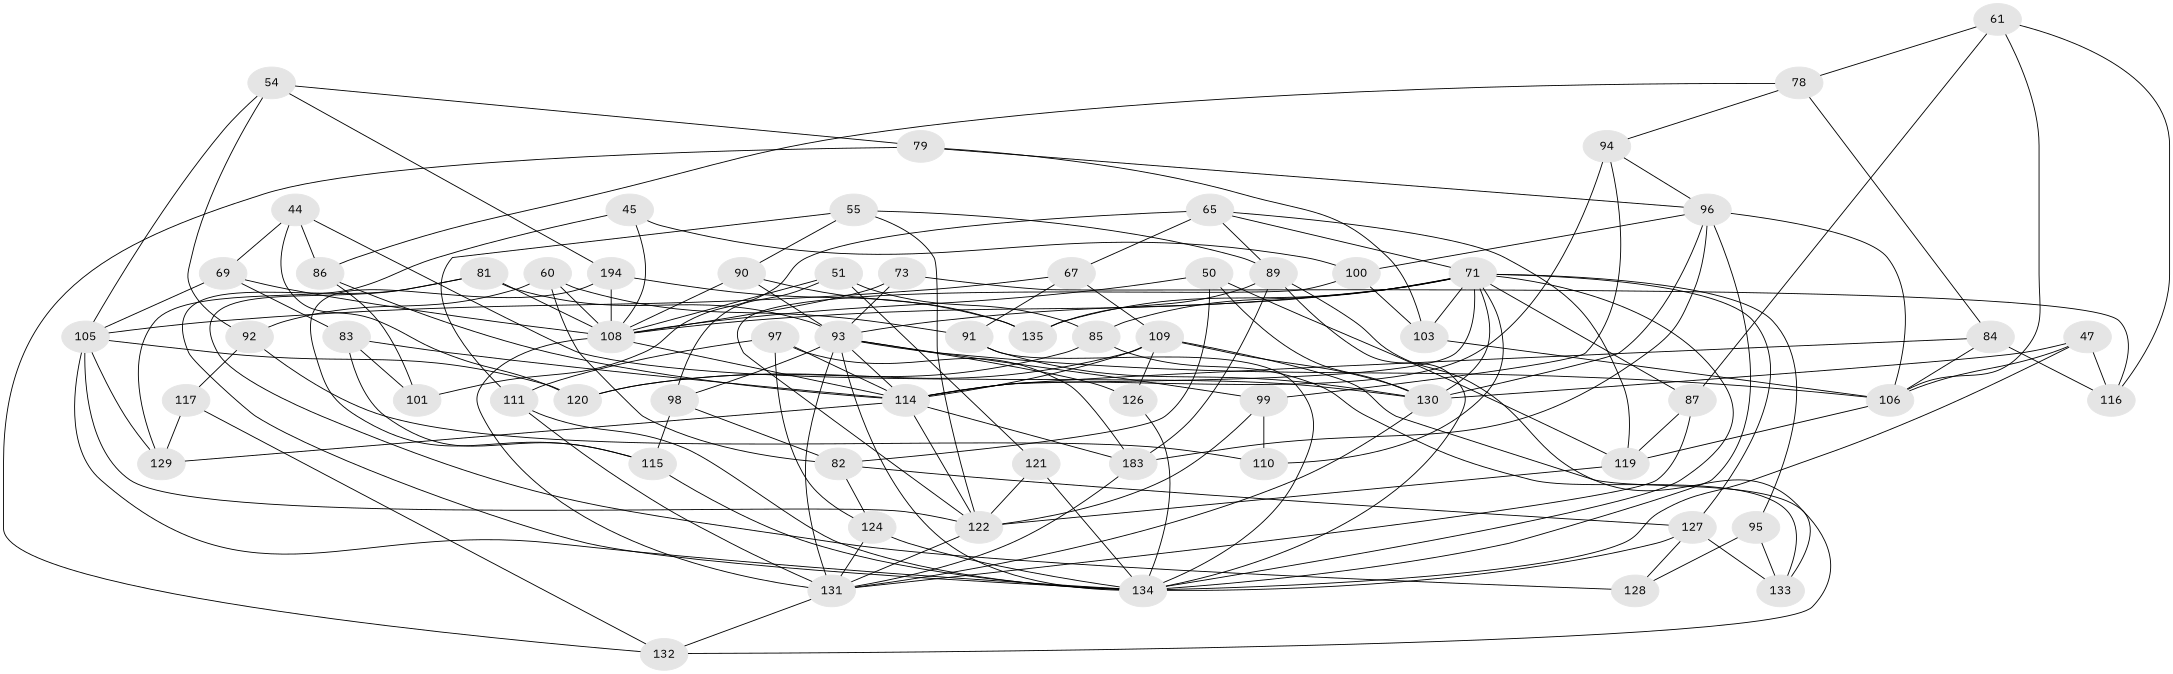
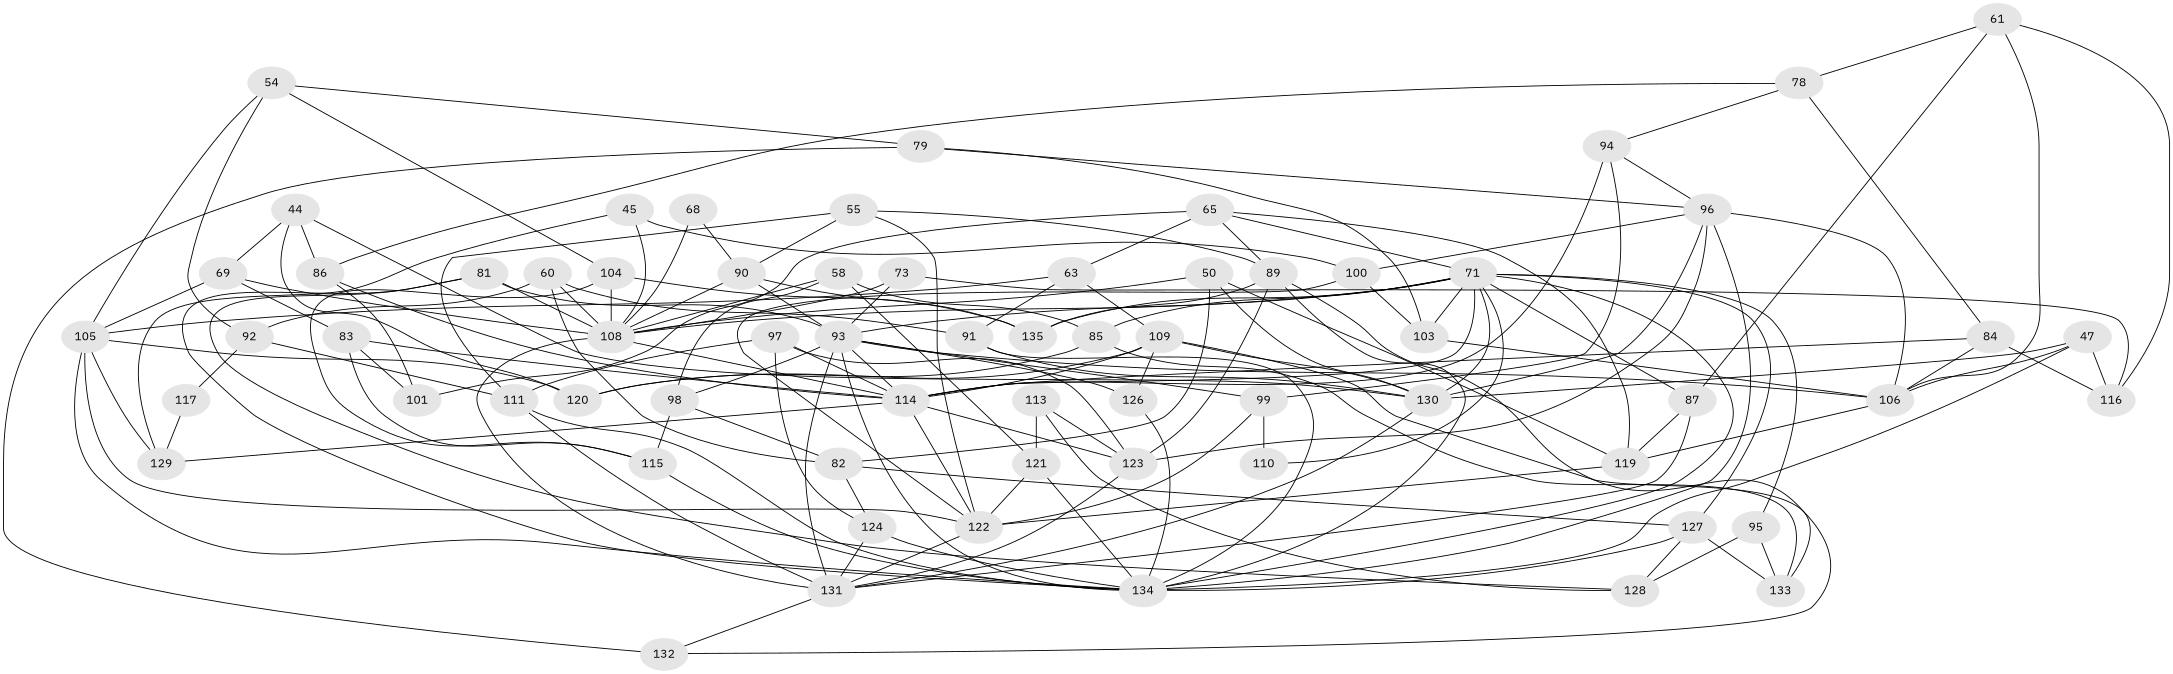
node "68": added
node "194": label "194" -> "104"
node "51": label "51" -> "58"
node "67": label "67" -> "63"
node "113": added
edge "92" -- "110": now "92" -- "111"
node "183": label "183" -> "123"
edge "117" -- "132": removed
